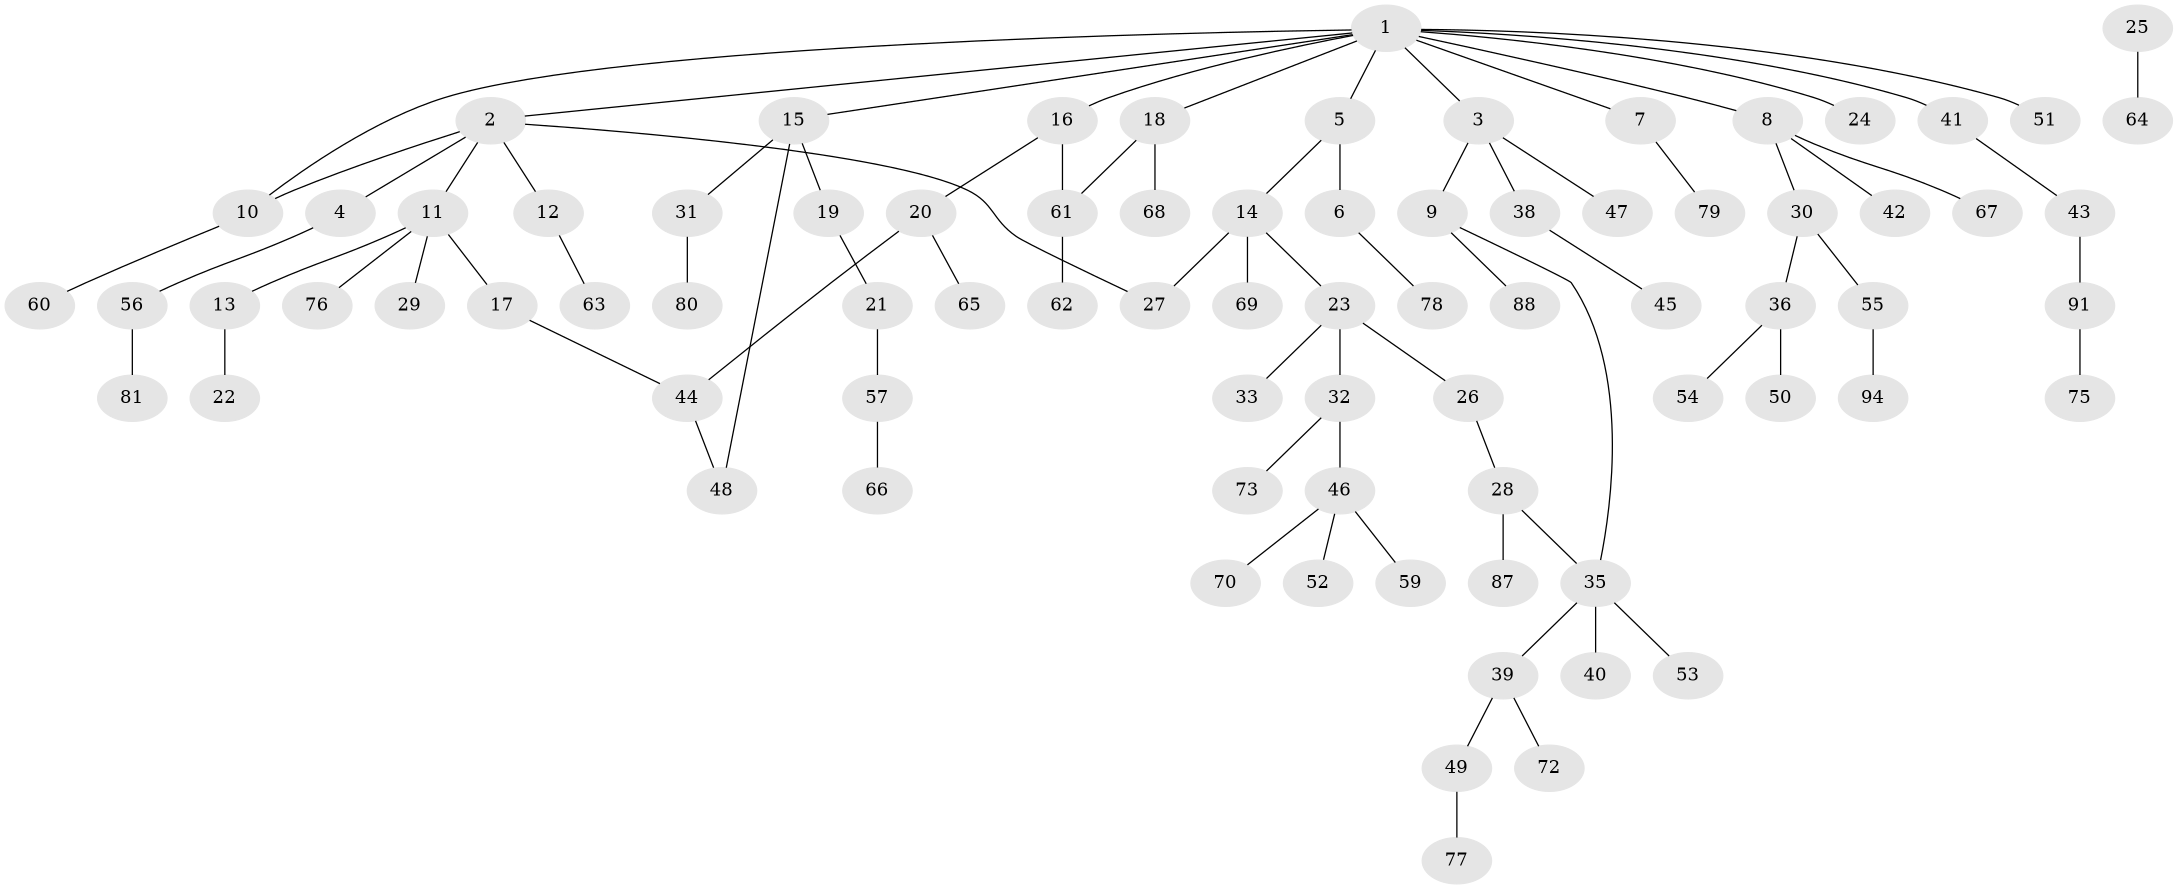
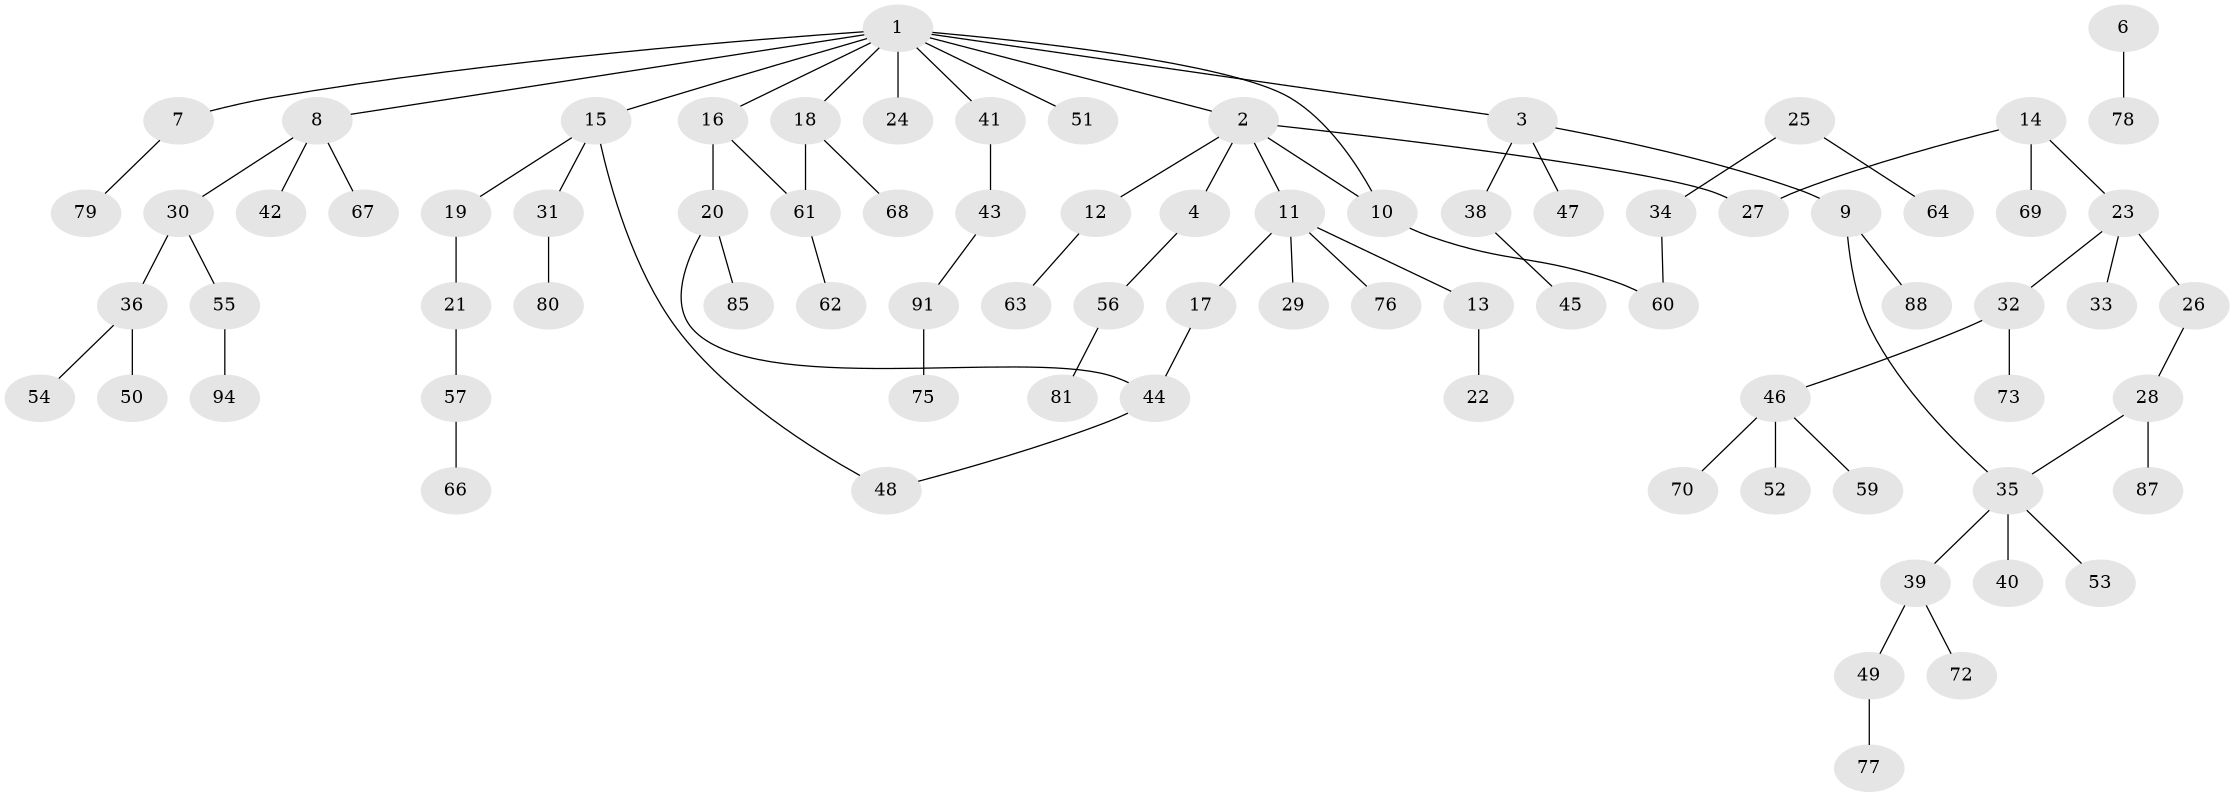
node "5": removed
node "34": added
node "65": label "65" -> "85"
